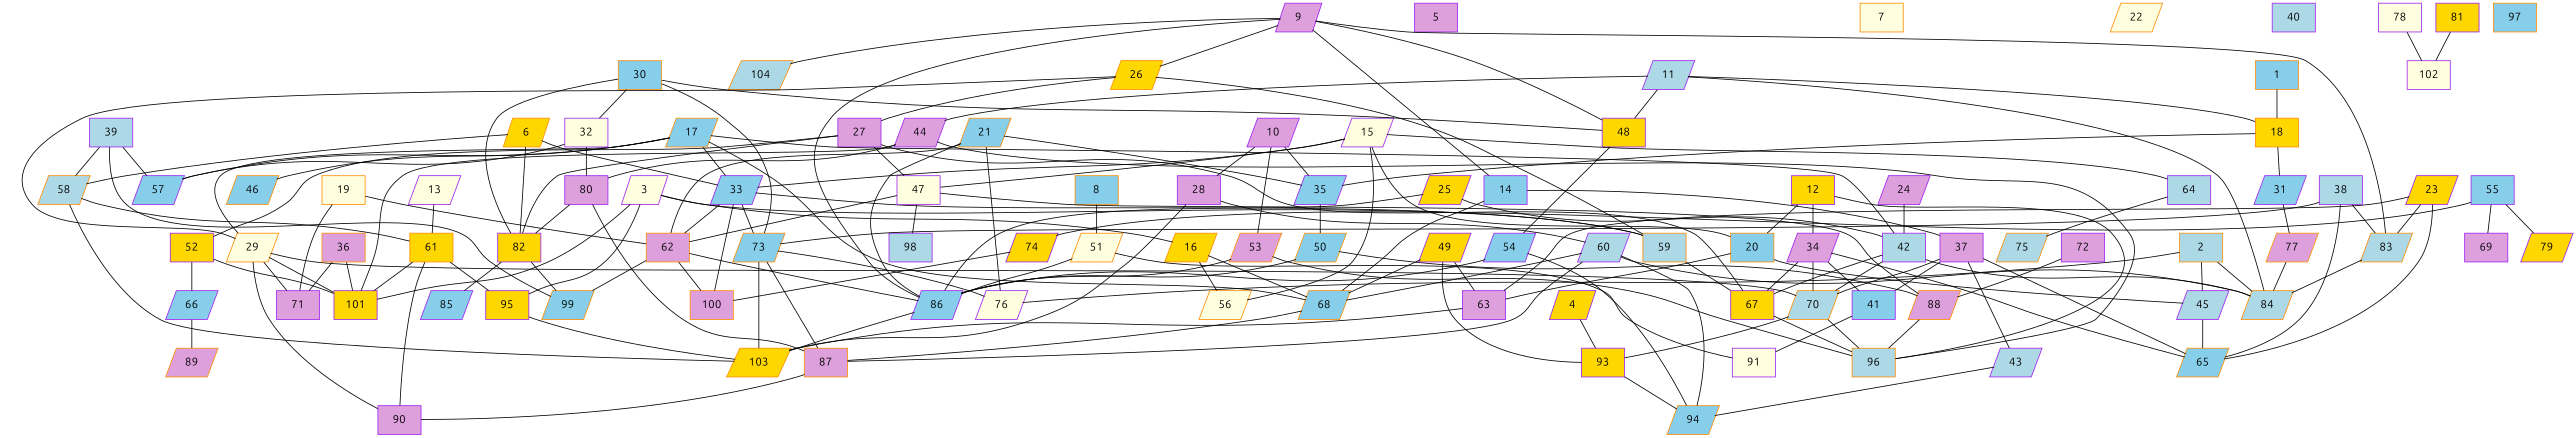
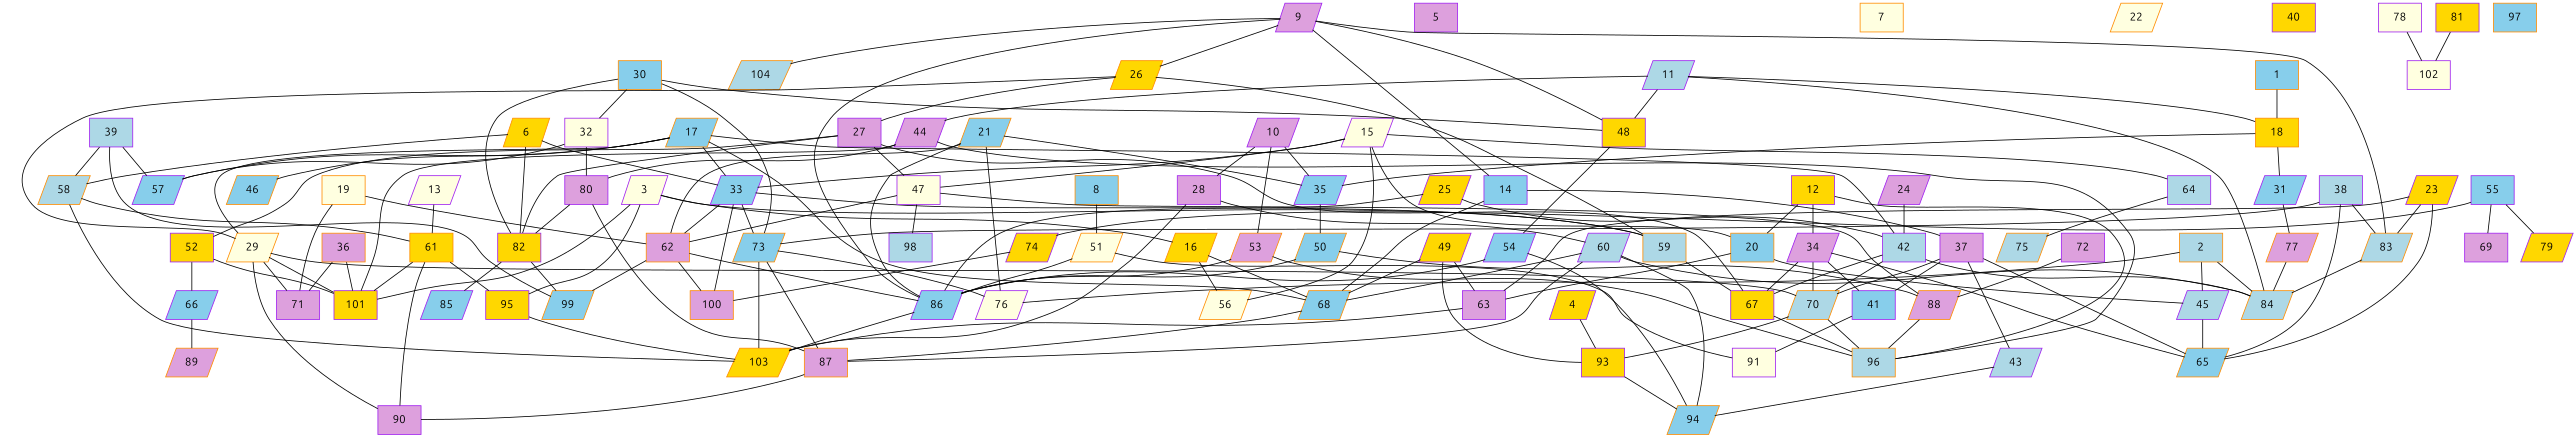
node "40": fillcolor lightblue -> gold
